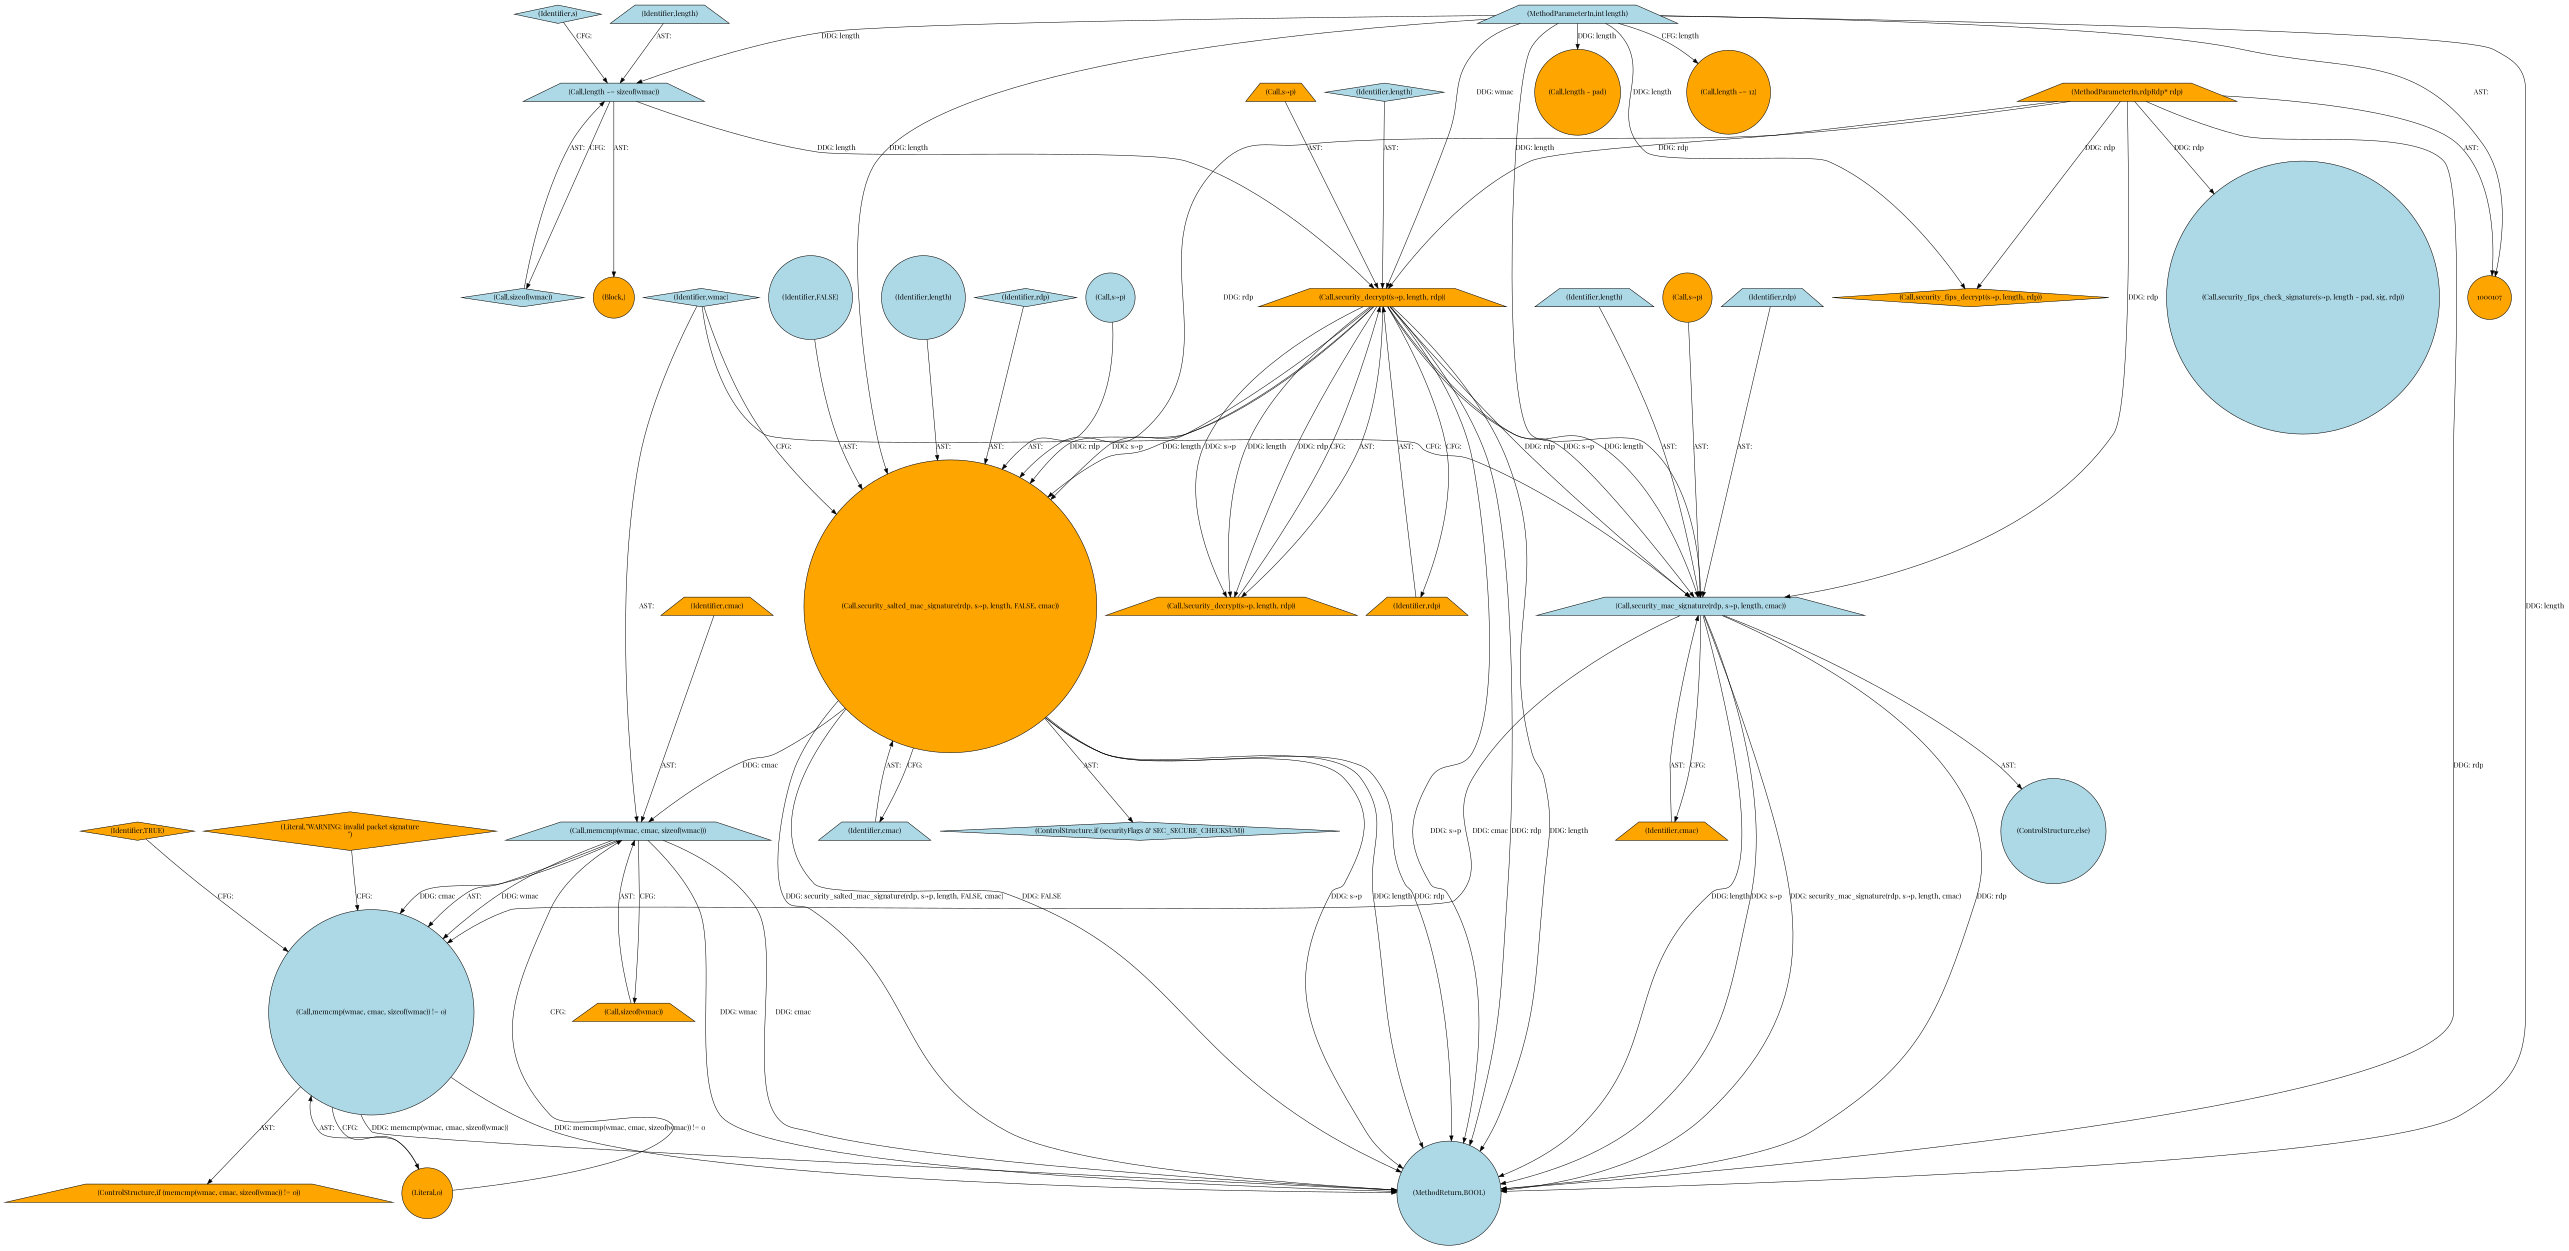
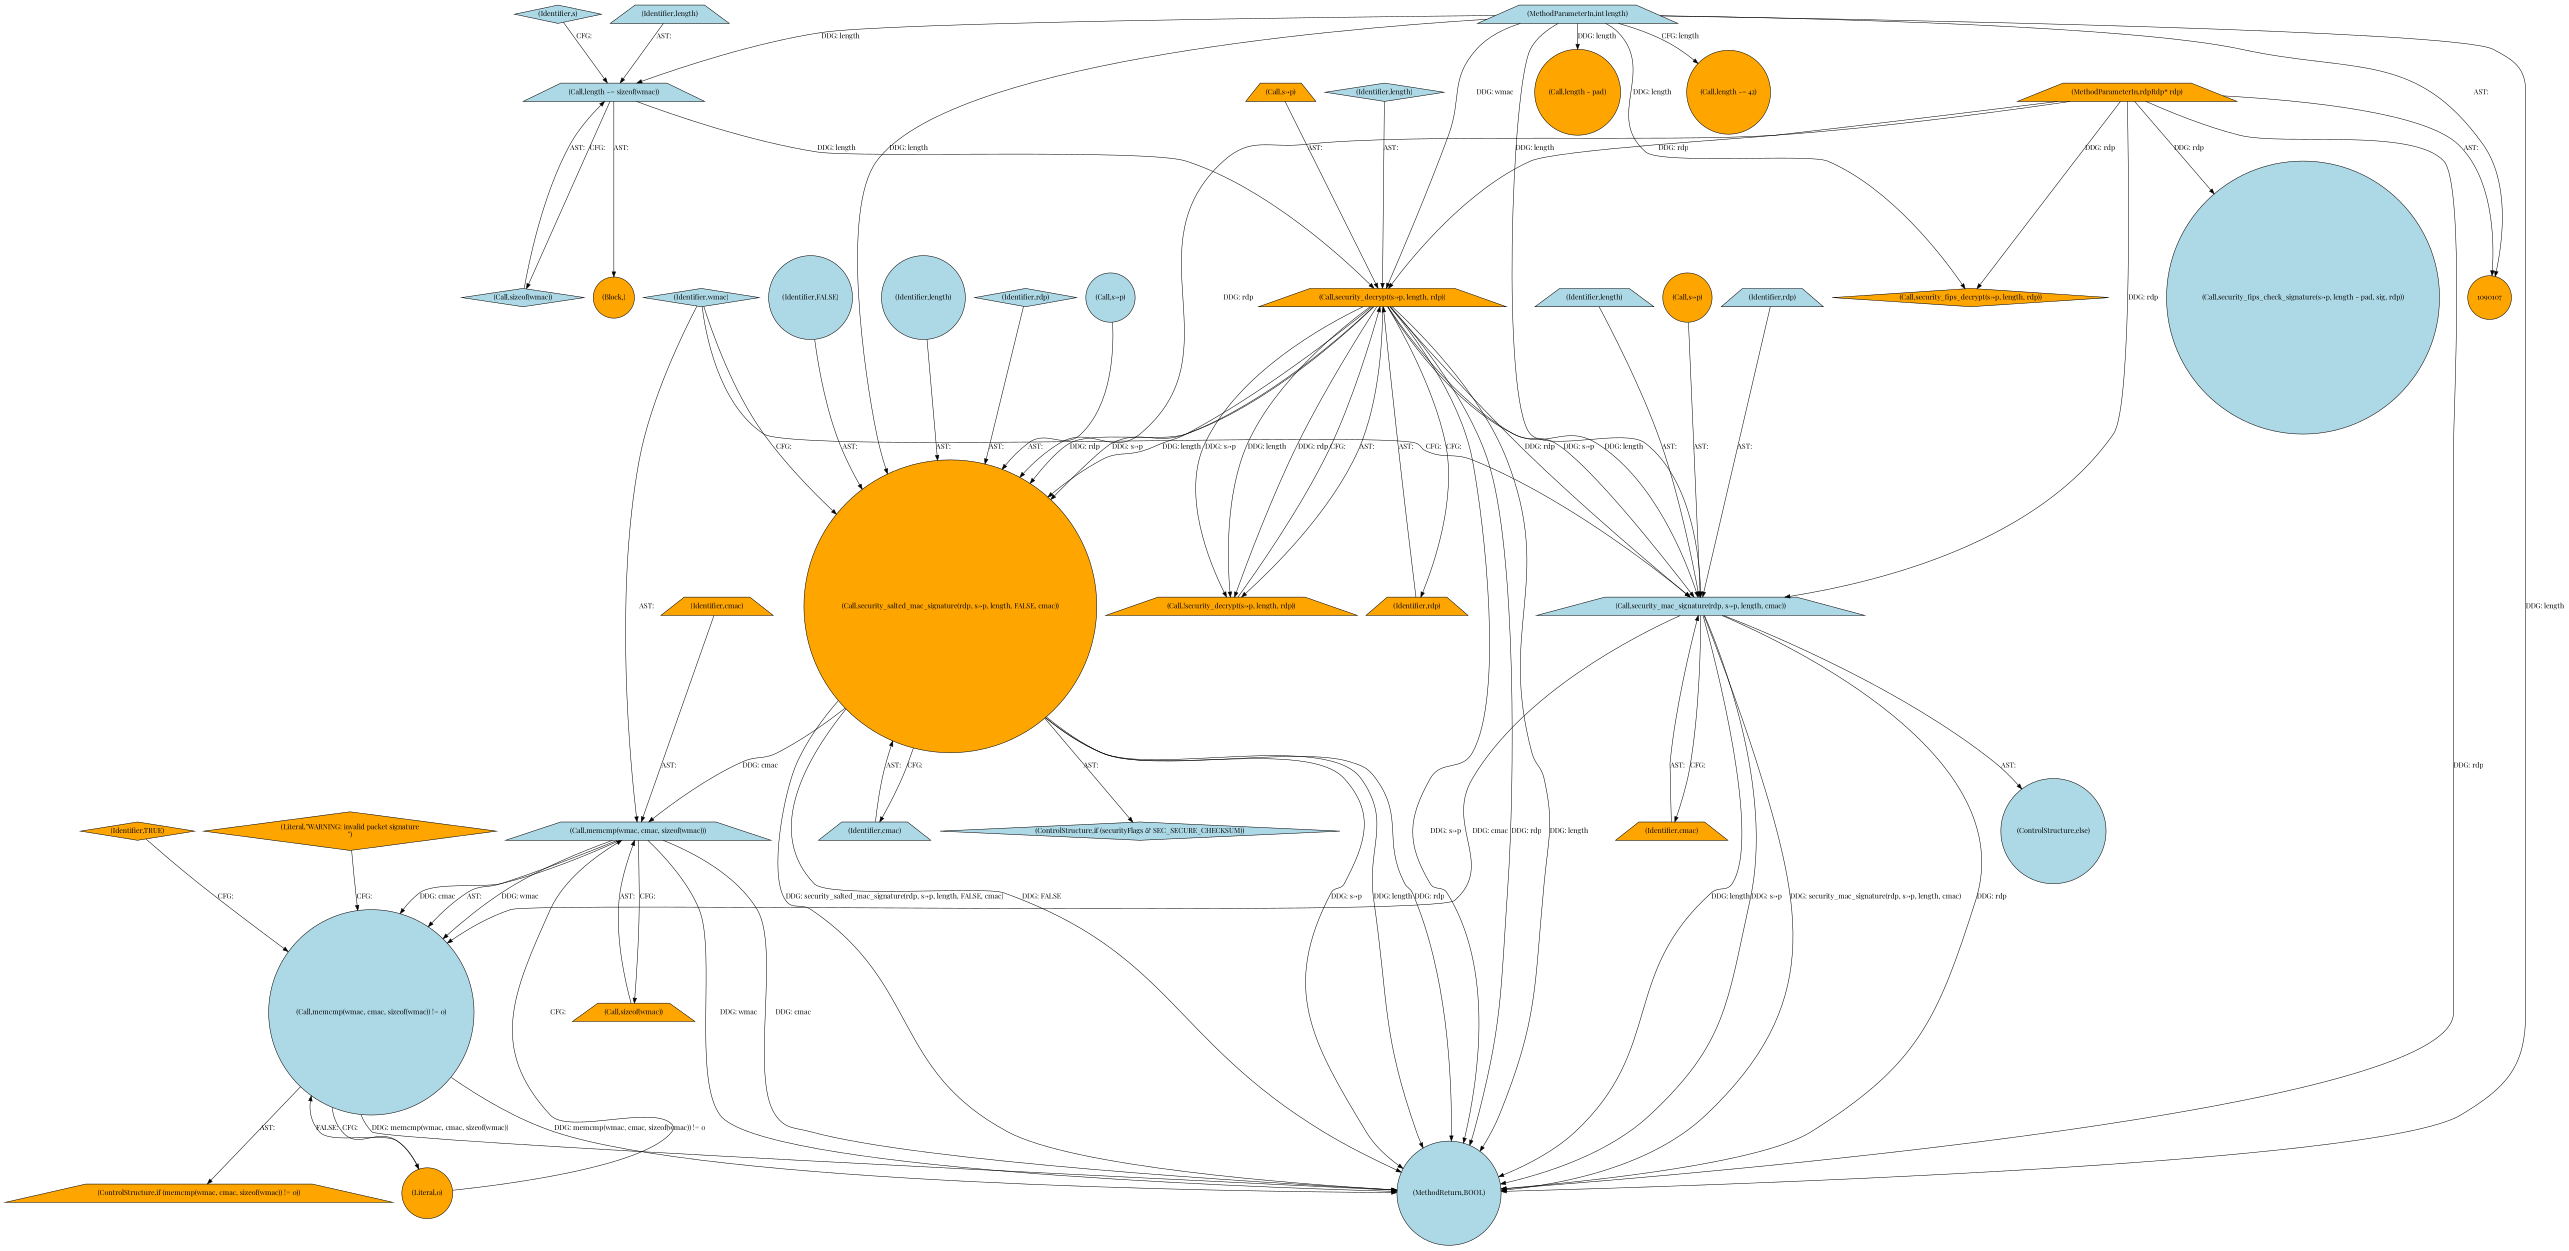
node "(Call,length -= 12)": label "(Call,length -= 12)" -> "(Call,length -= 42)"
node "1000107": label "1000107" -> "1090107"
edge "(Literal,0)" -> "(Call,memcmp(wmac, cmac, sizeof(wmac)) != 0)": label "AST: " -> "FALSE: "
